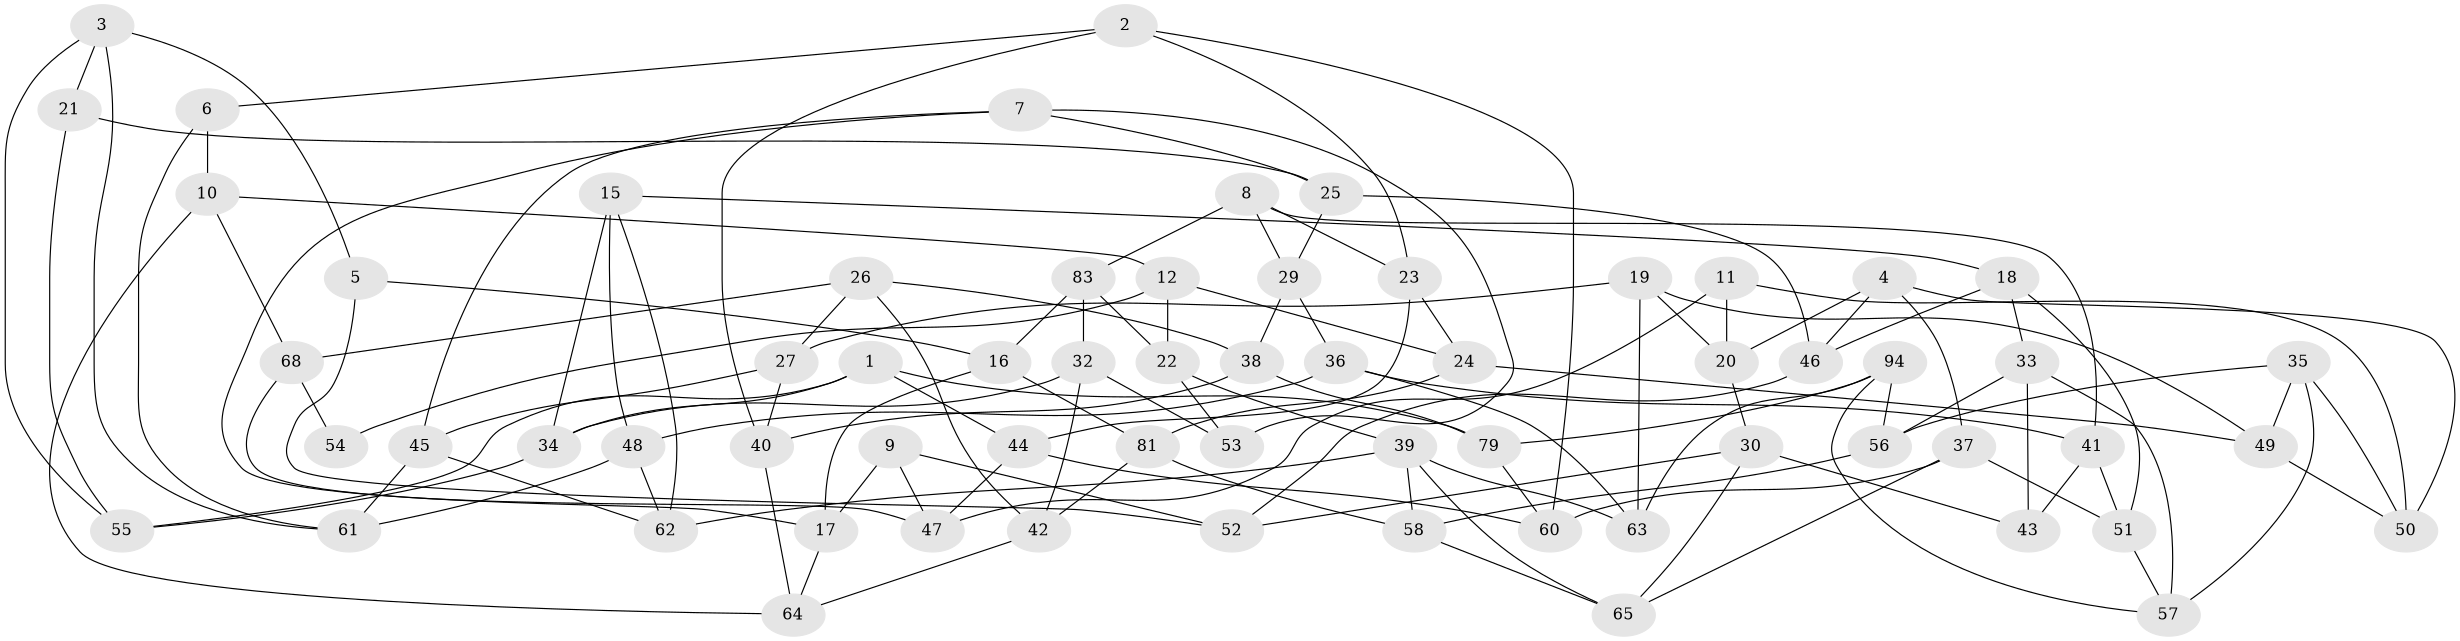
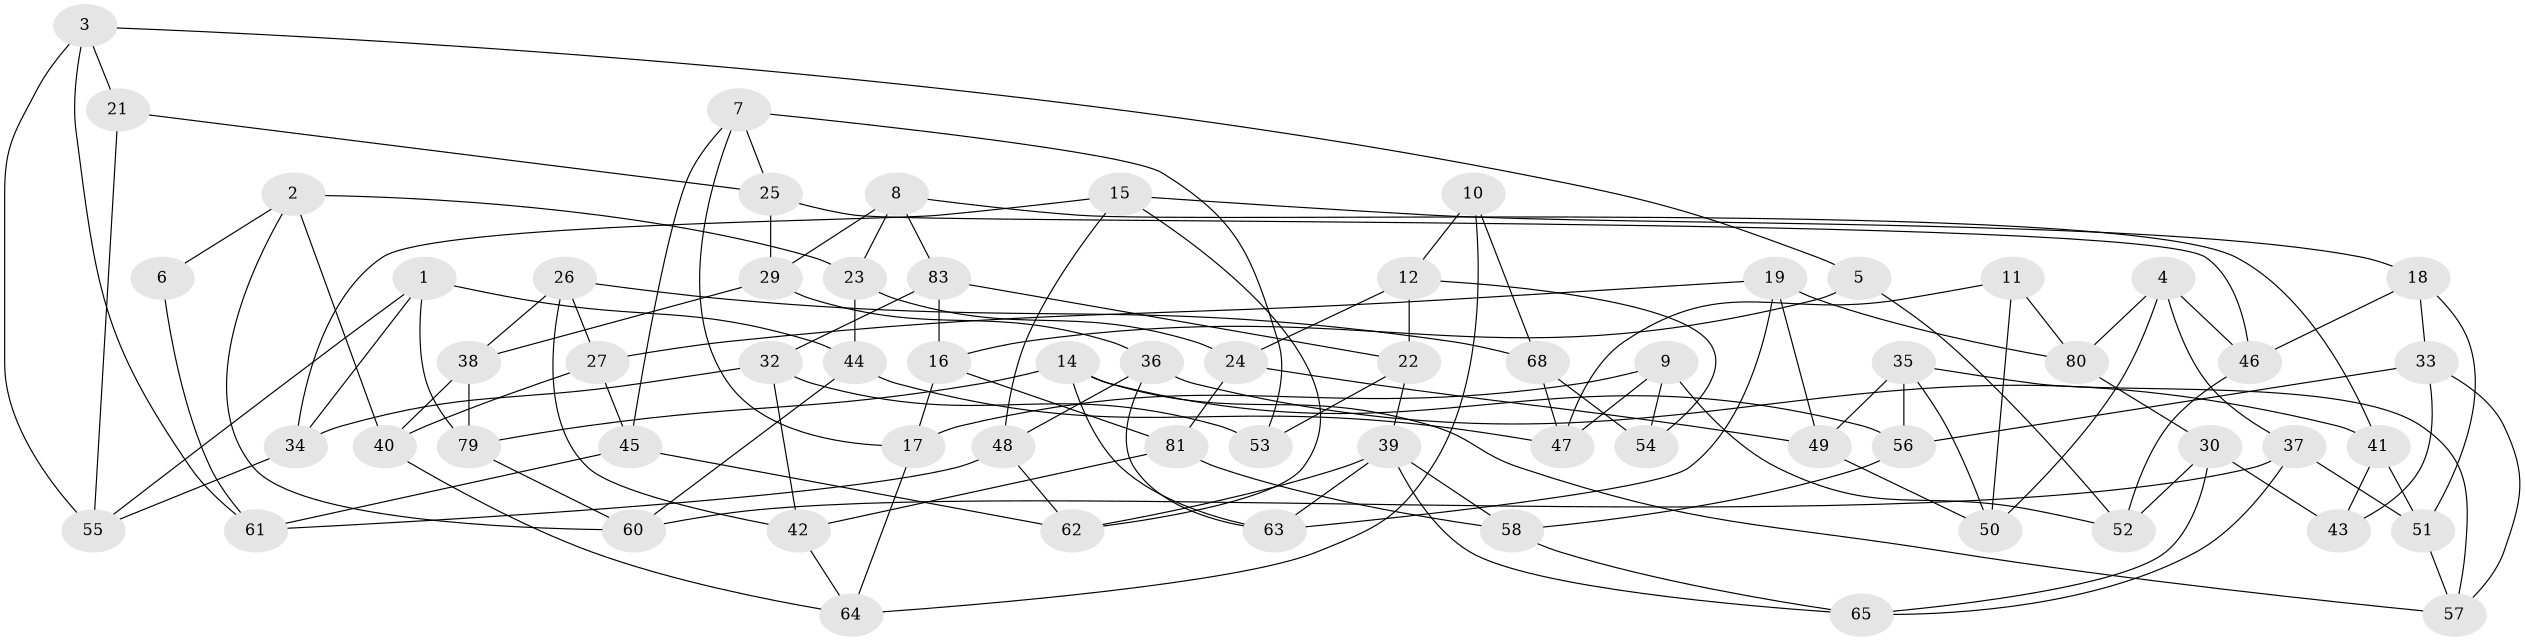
edge "6" -- "10": removed
node "20": label "20" -> "80"
node "94": label "94" -> "14"
edge "9" -- "54": added
